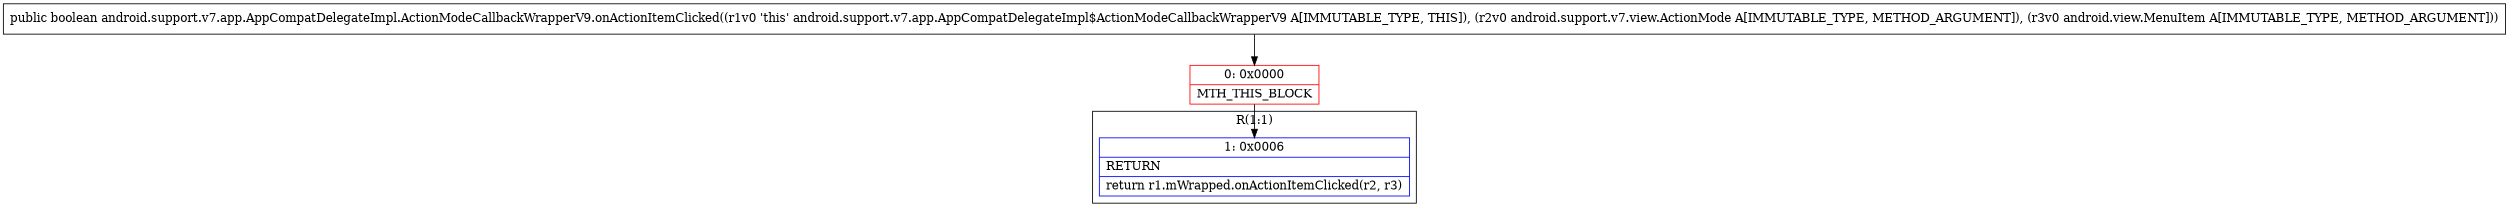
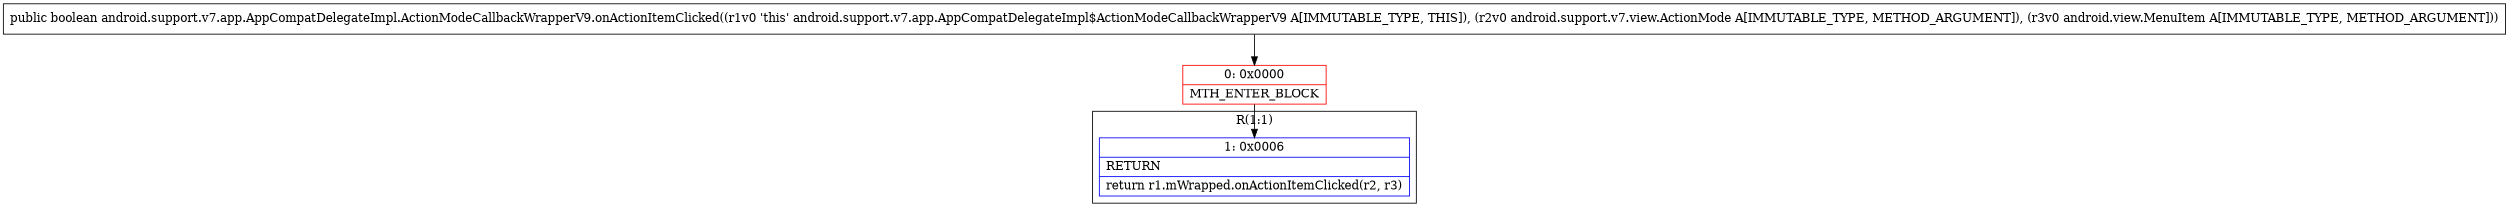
node "0: 0x0000": text "MTH_THIS_BLOCK" -> "MTH_ENTER_BLOCK"
